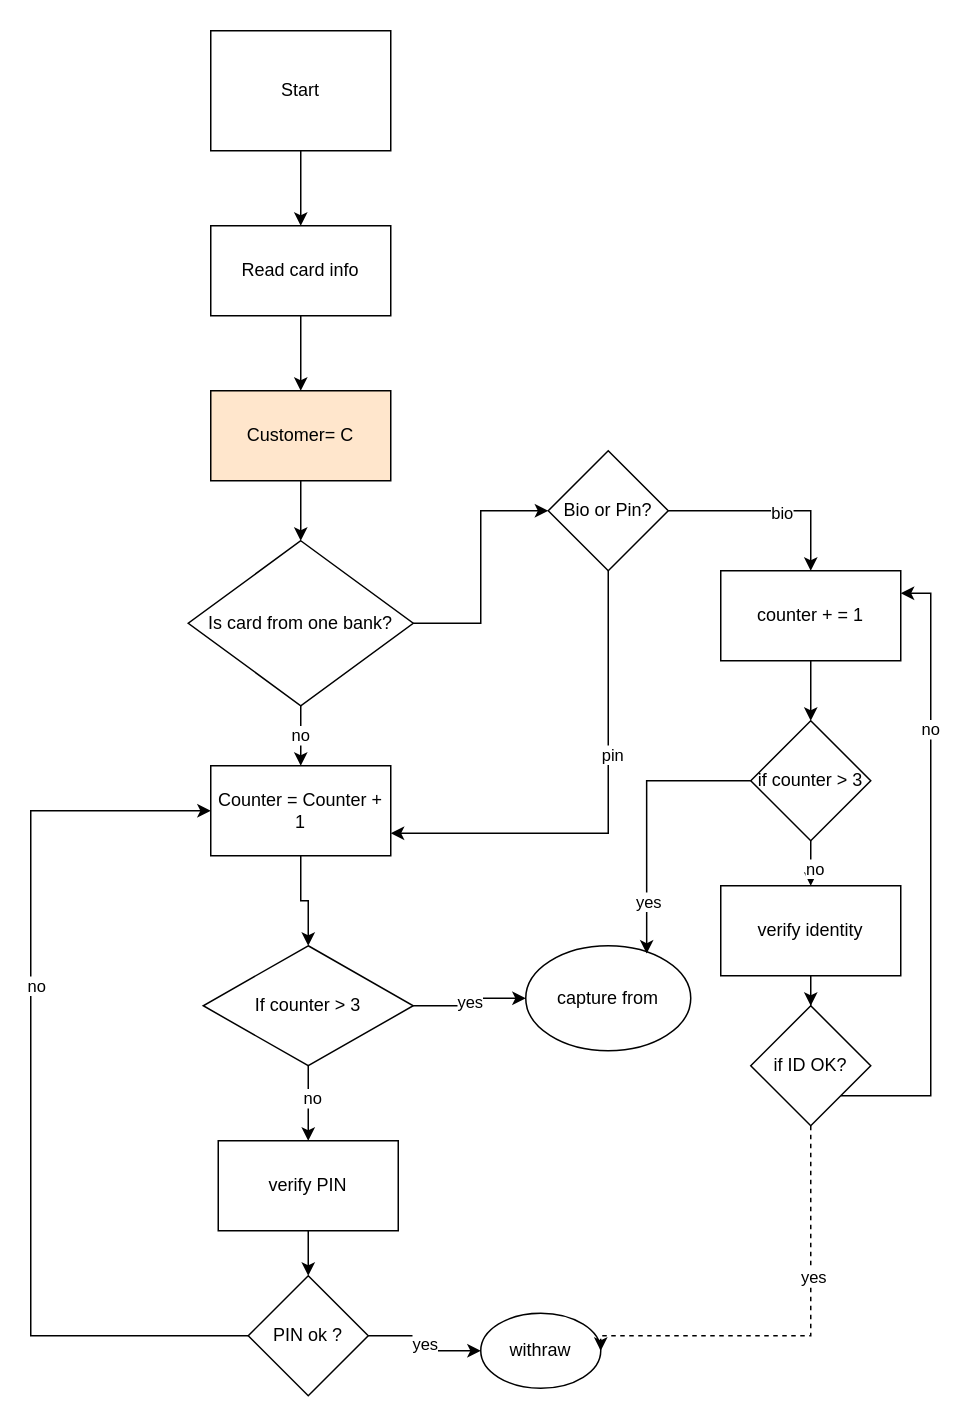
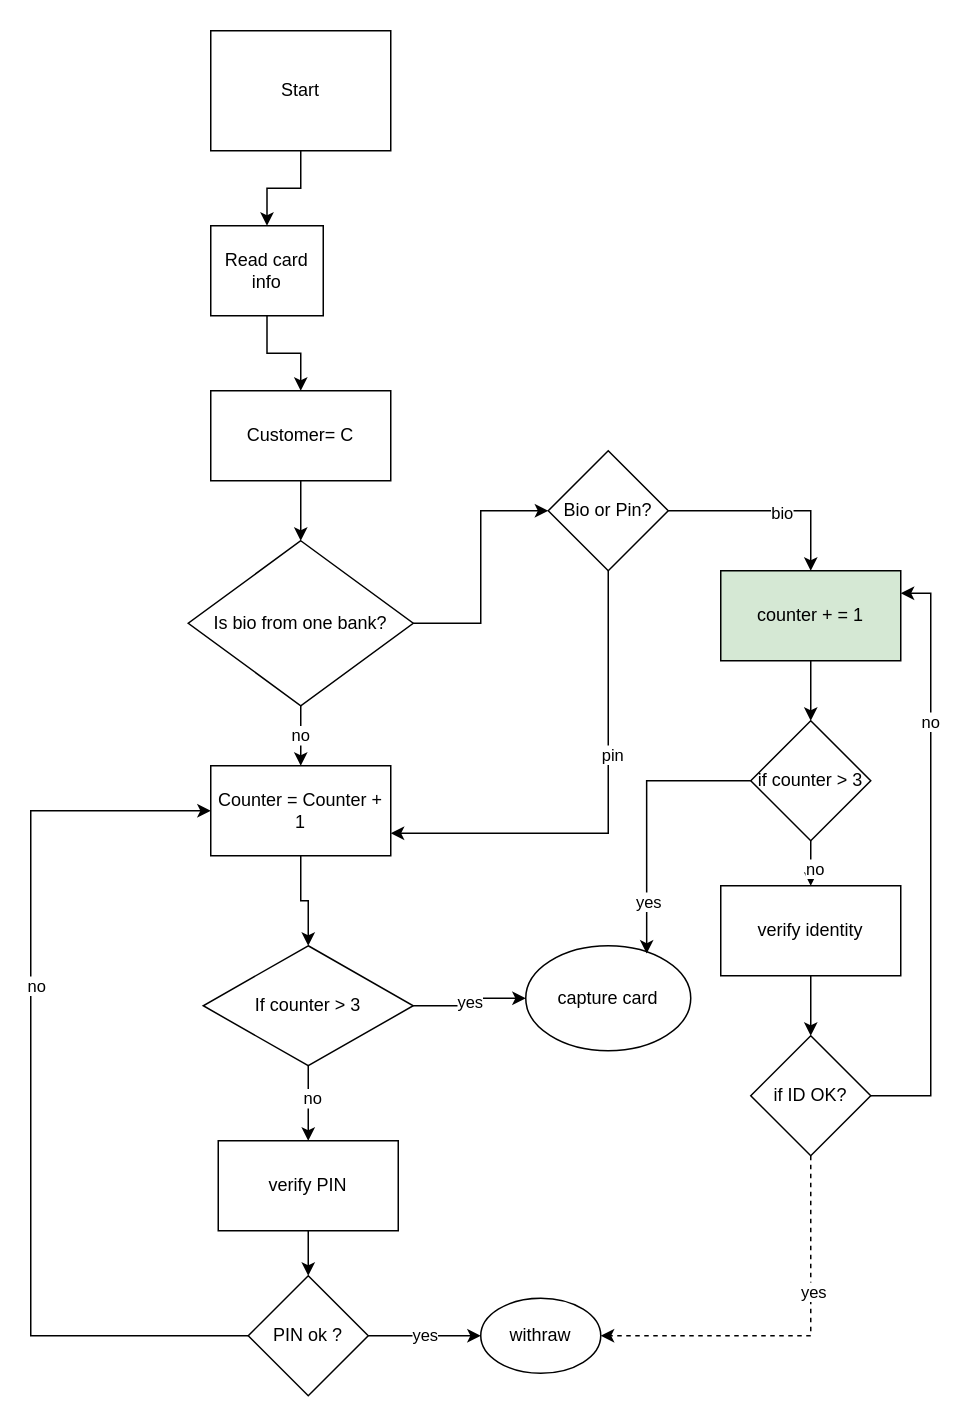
node "Read card info": size 180x90 -> 113x90
node "Customer= C": fillcolor #ffe6cc -> #ffffff
node "counter + = 1": fillcolor #ffffff -> #d5e8d4
node "Is card from one bank?": label "Is card from one bank?" -> "Is bio from one bank?"
node "capture from": label "capture from" -> "capture card"
node "if ID OK?": moved (811, 1066) -> (811, 1096)
node "withraw": moved (541, 1351) -> (541, 1336)
